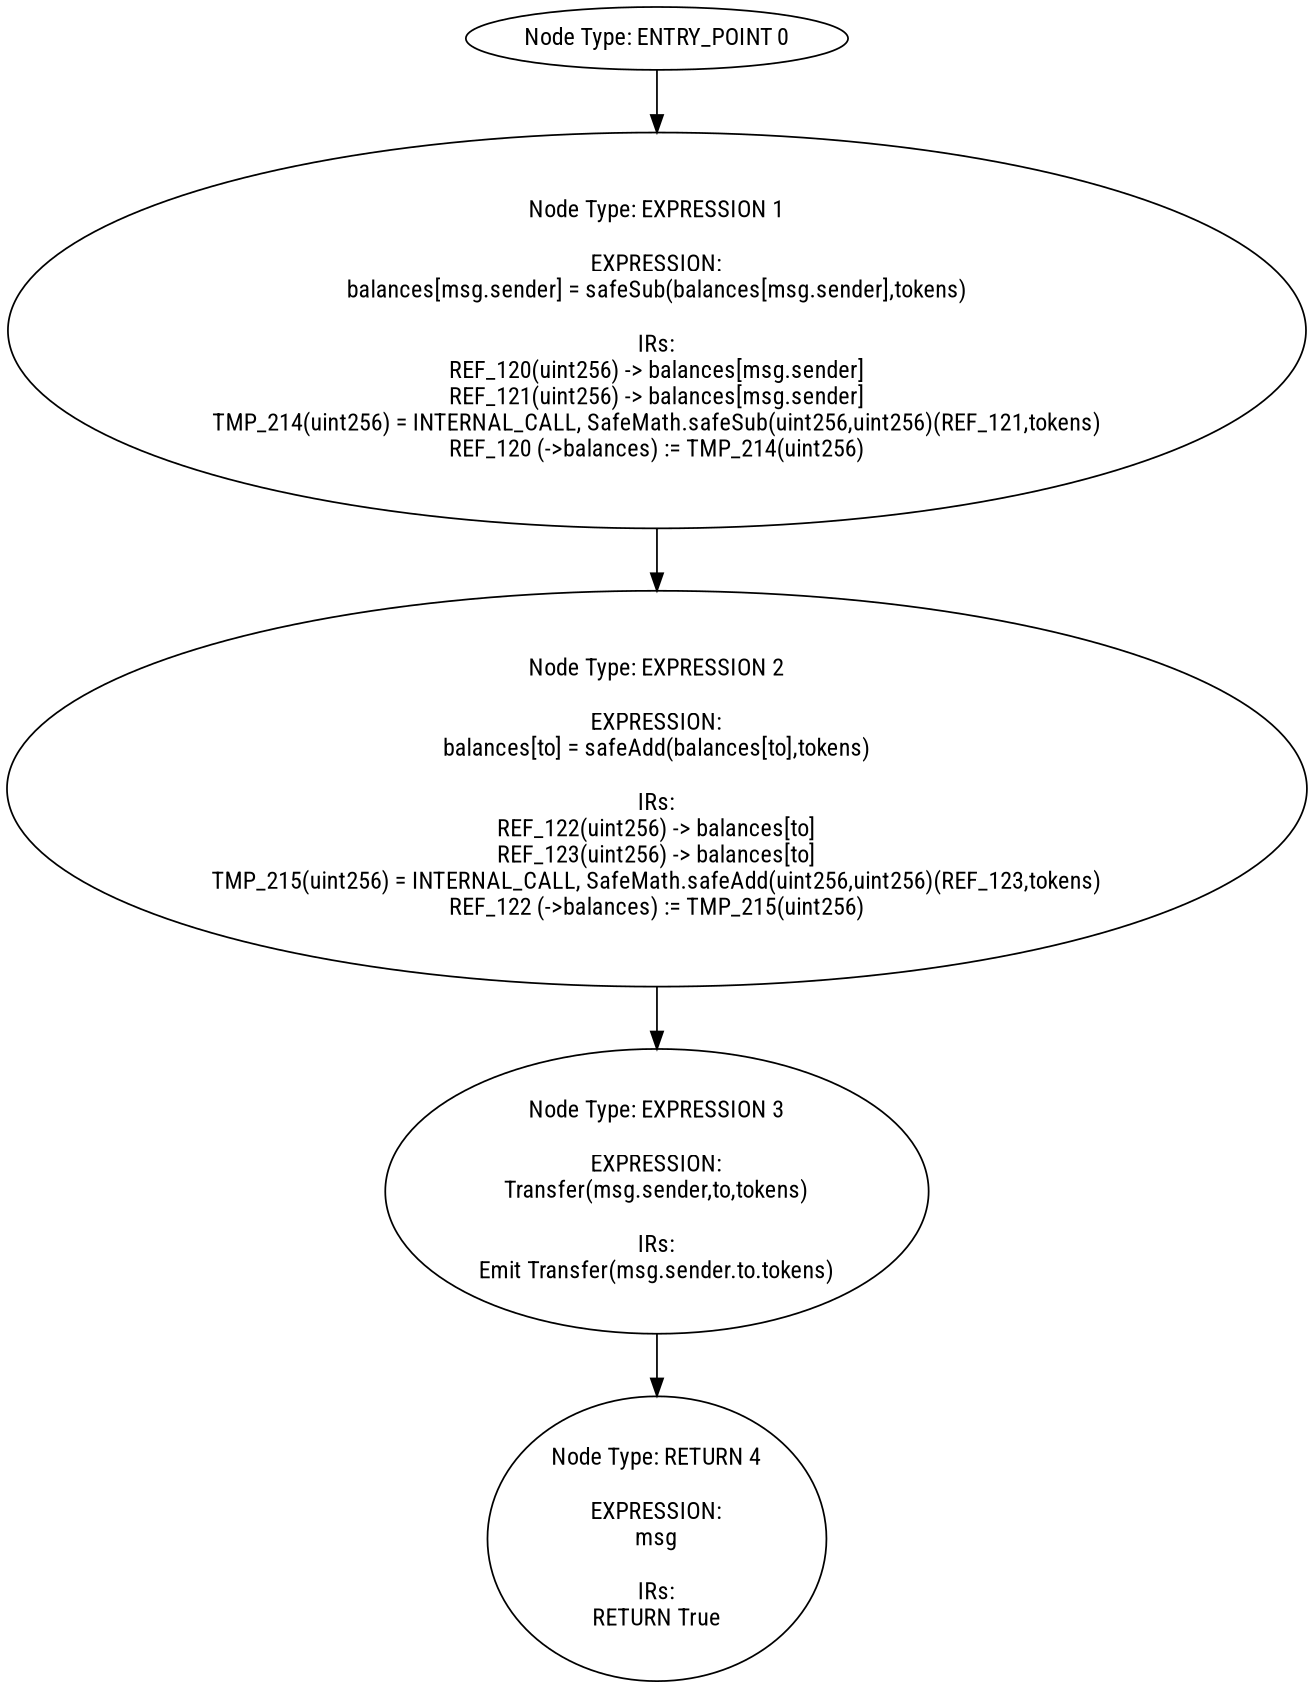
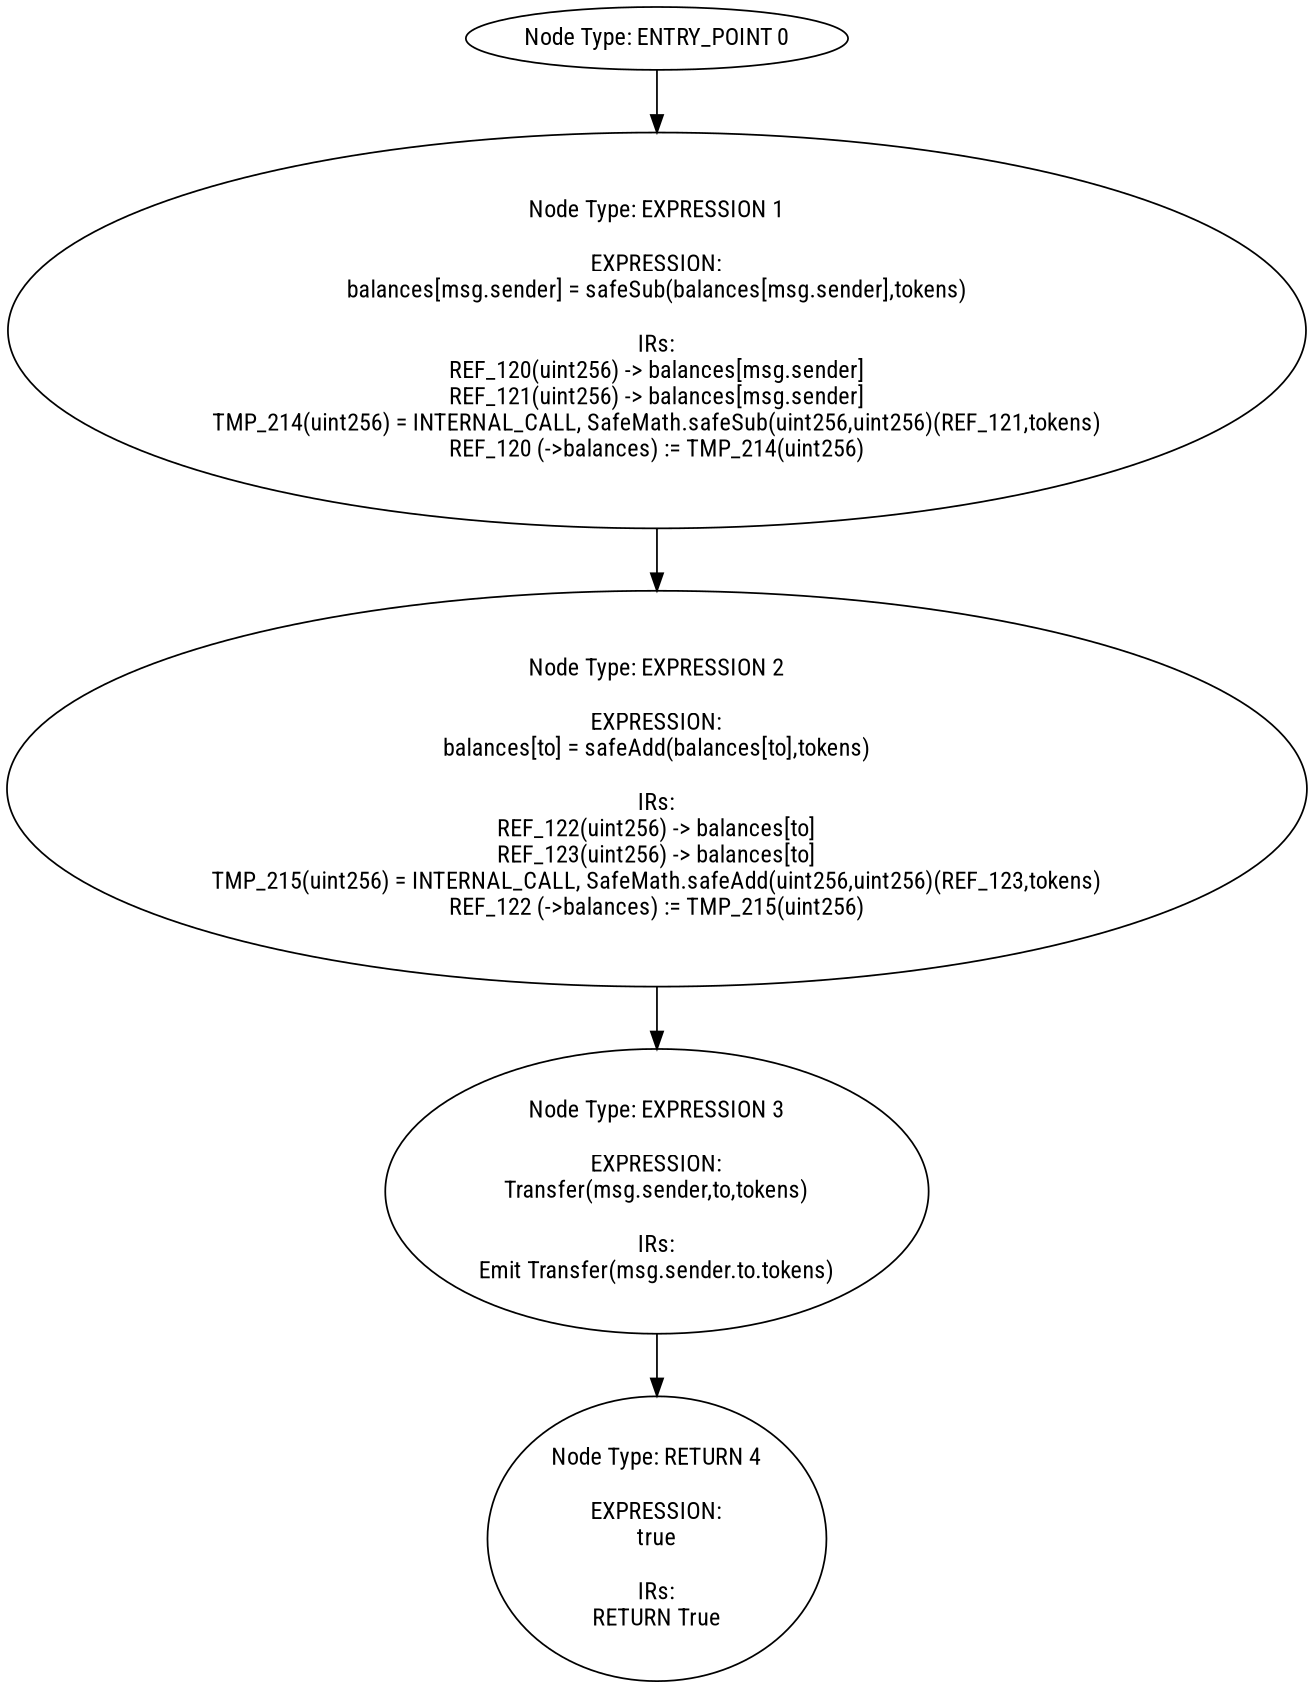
node "Node Type: RETURN 4 EXPRESSION: msg IRs: RETURN True": label "Node Type: RETURN 4 EXPRESSION: msg IRs: RETURN True" -> "Node Type: RETURN 4 EXPRESSION: true IRs: RETURN True"
